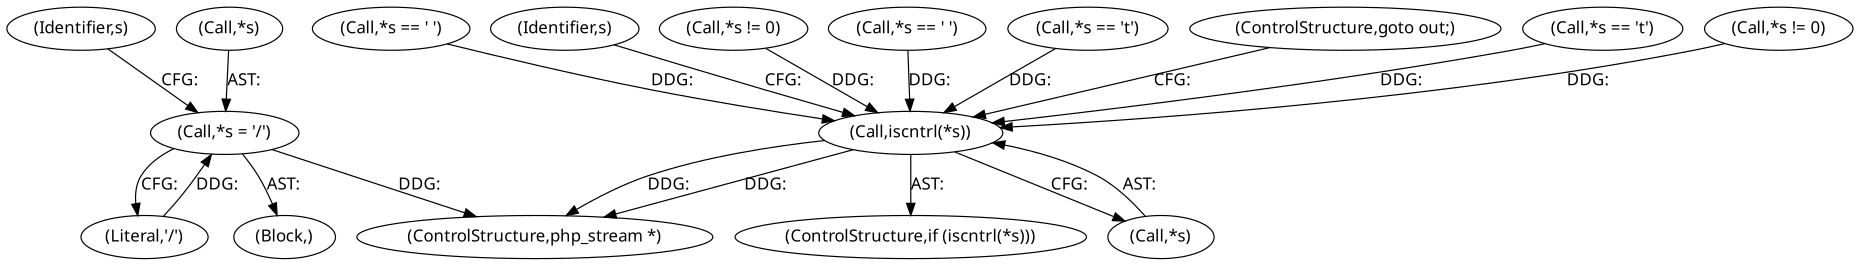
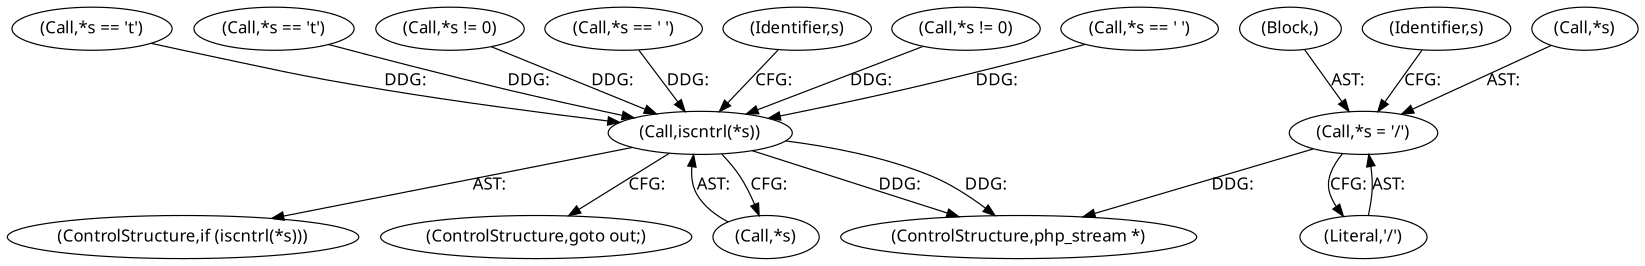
edge "(ControlStructure,goto out;)" -> "(Call,iscntrl(*s))": reversed
edge "(Call,*s = '/')" -> "(Block,)": reversed
edge "(Literal,'/')" -> "(Call,*s = '/')": label "DDG: " -> "AST: "
